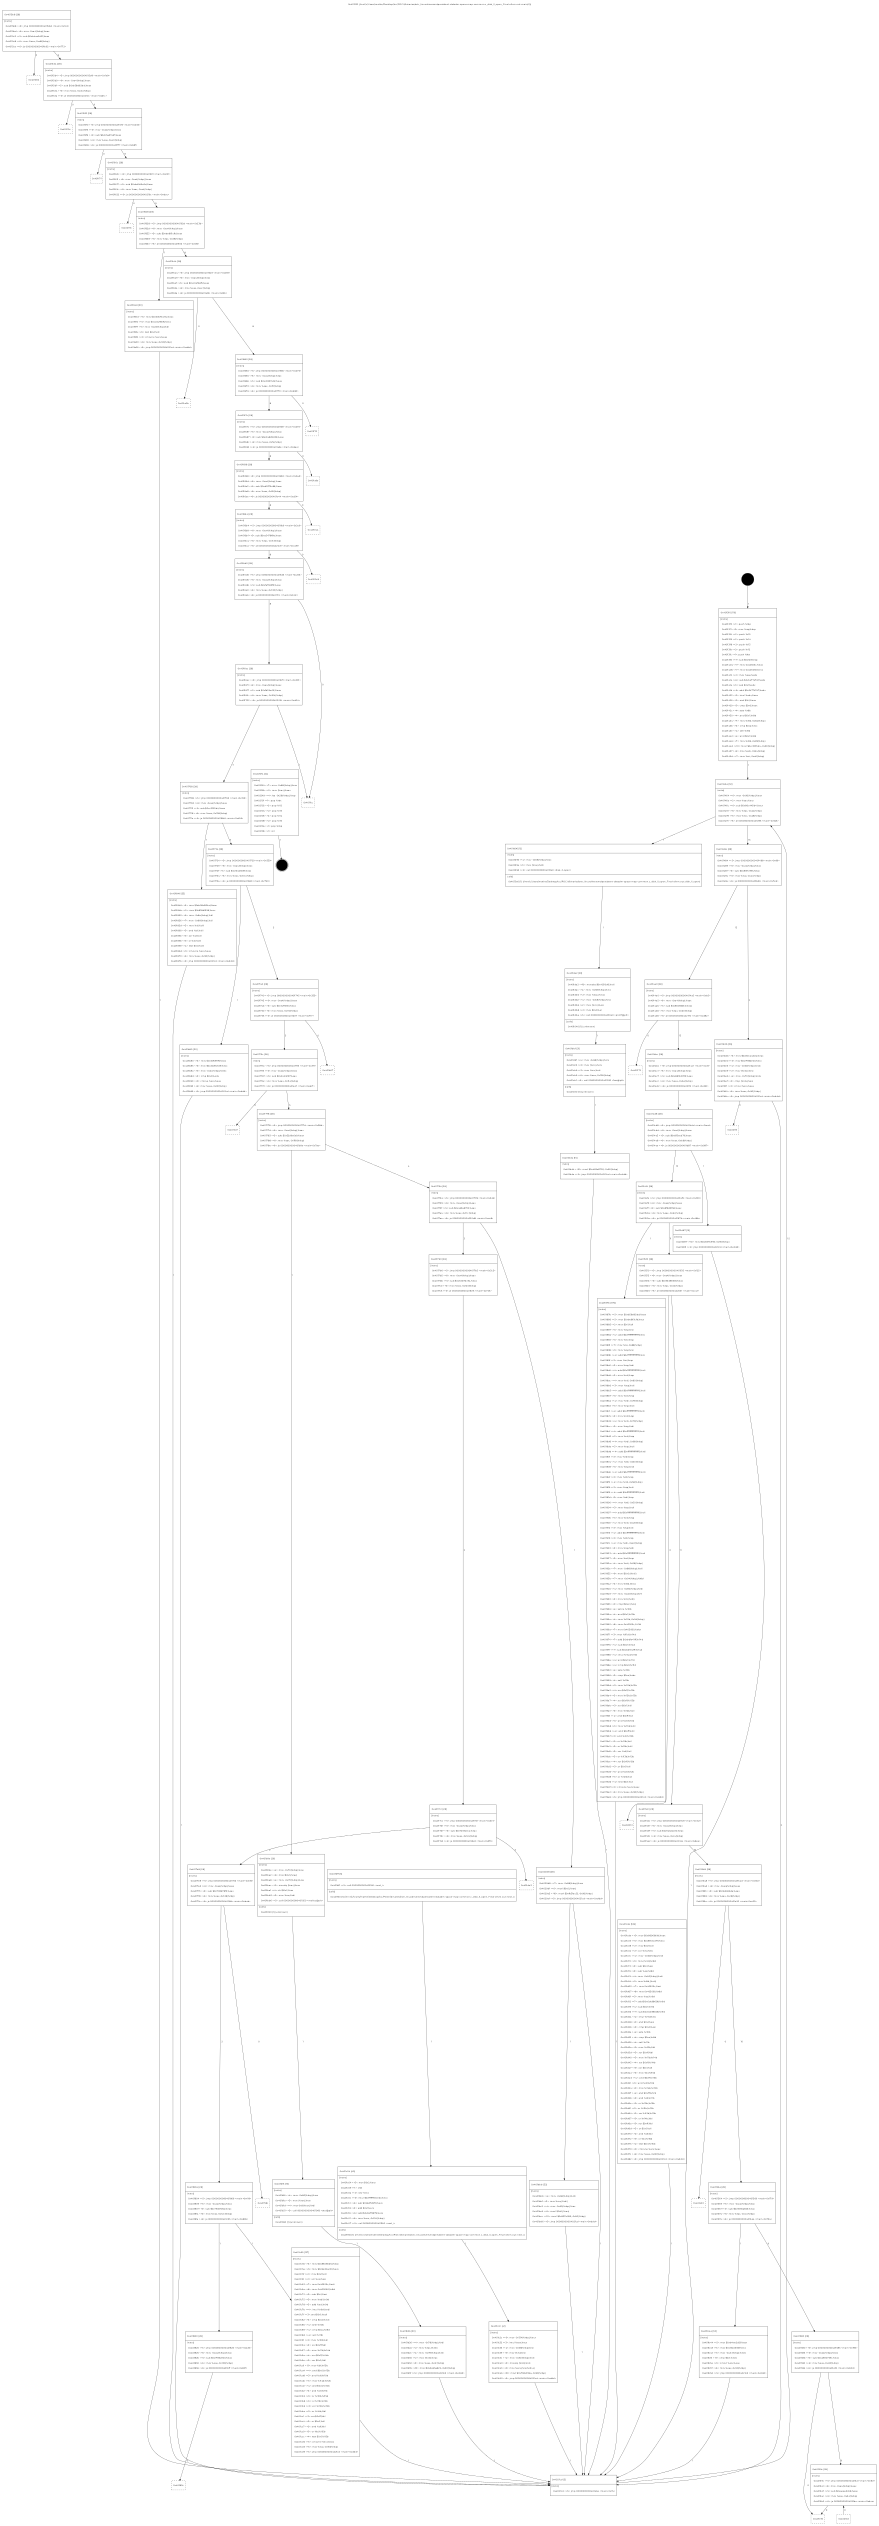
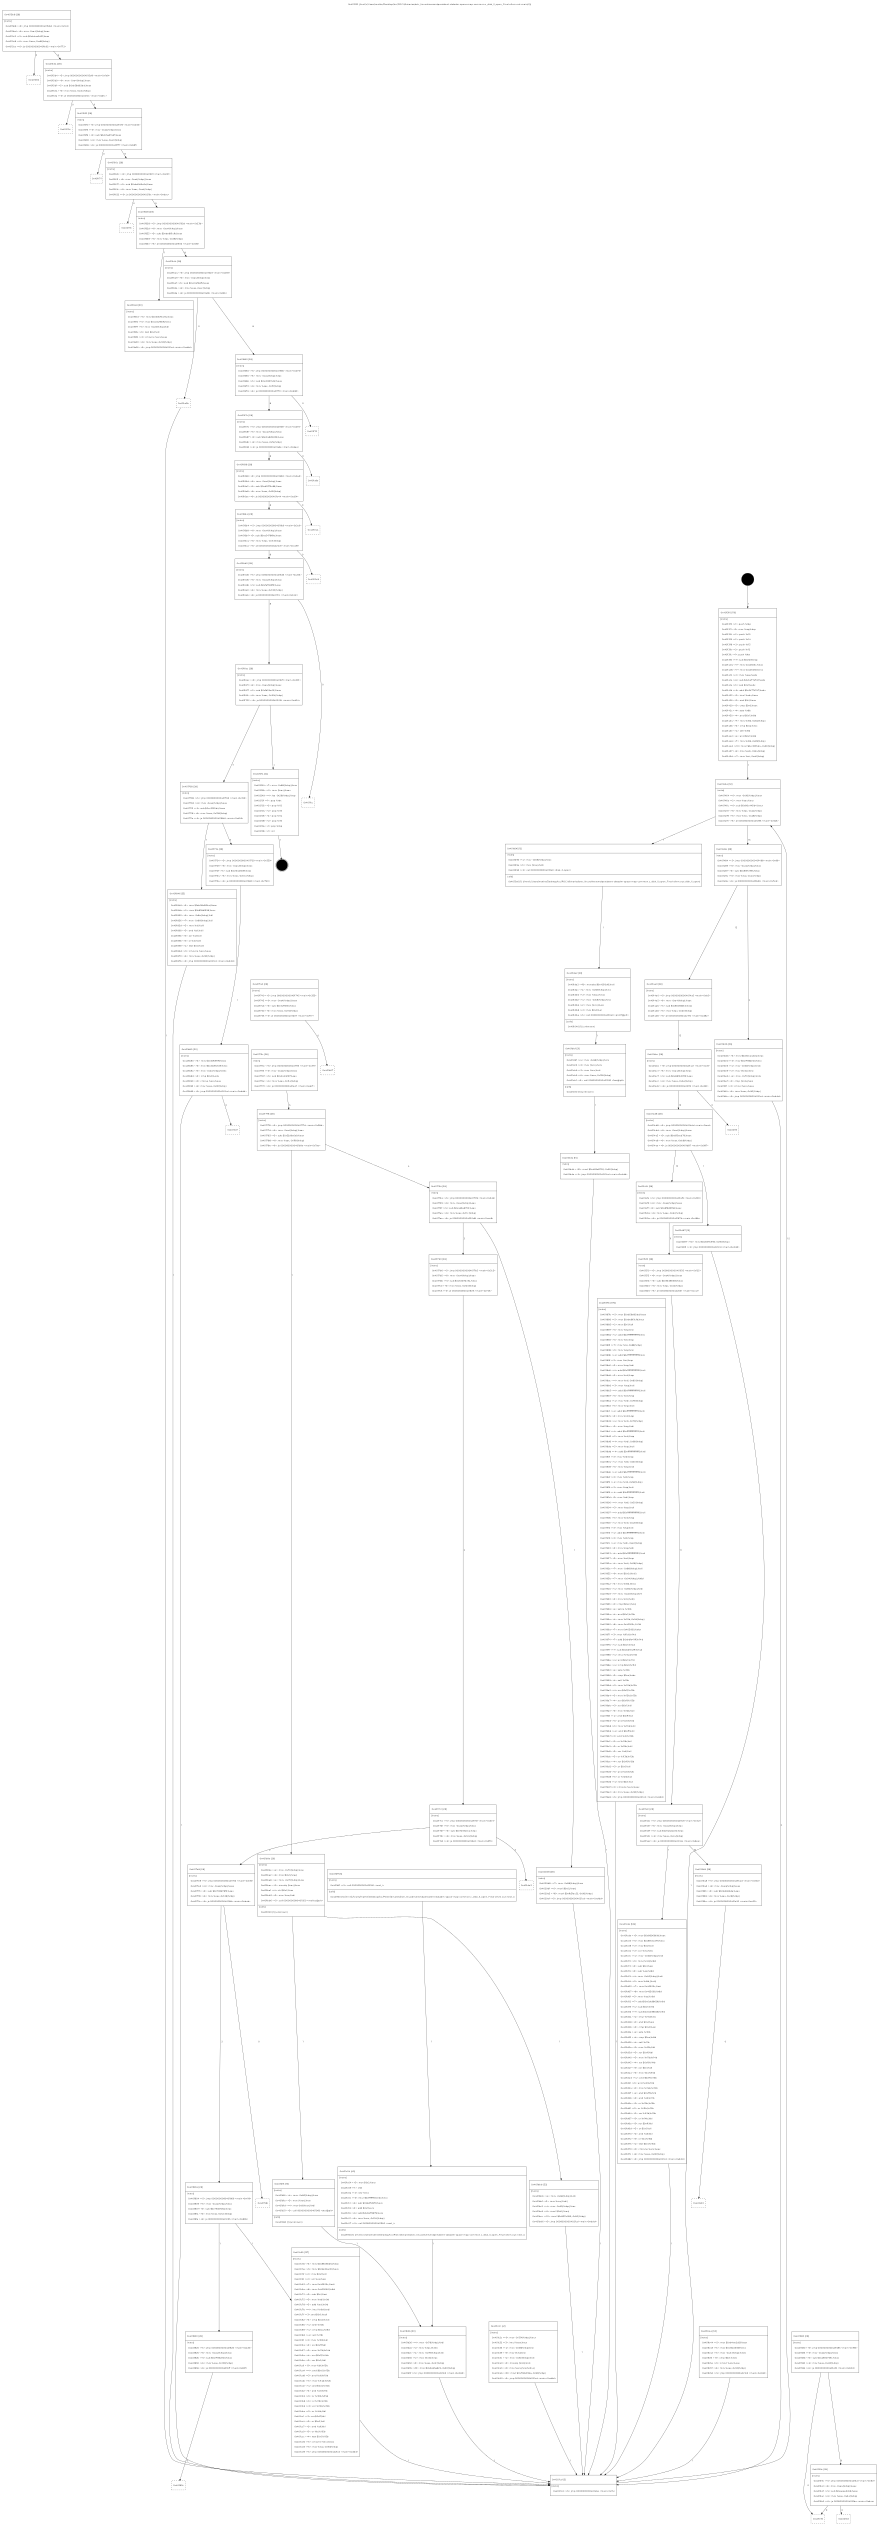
edge "0x4016ec [28]" -> "0x401fcc": now "0x4016ec [28]" -> "0x4020f4 [24]"
edge "0x401724 [28]" -> "0x401740 [28]": removed, label "5"
edge "0x401740 [28]" -> "0x40175c [28]": removed, label "5"
node "0x402172": removed
edge "0x40175c [28]" -> "0x401ea7": now "0x401b80 [30]" -> "0x401ea7"
edge "0x401bdb [36]" -> "0x402151": now "0x4014bc [28]" -> "0x402151"
edge "0x4014f4 [28]" -> "0x40187b [370]": removed, label "1"
edge "0x4019ed [30]" -> "0x4021cd [5]": now "0x401a0b" -> "0x4021cd [5]"
node "0x402031": removed
edge "0x40152c [28]" -> "0x401cde [169]": added, label "1"
edge "0x4020d8 [28]" -> "0x401bbb [32]": now "0x401b9e [29]" -> "0x401bbb [32]"
node "0x401564 [28]": removed
edge "0x401c04 [40]" -> "0x401c2c [41]": now "0x401c04 [40]" -> "0x401b26 [30]"
edge "0x4021be" -> "0x40159c [28]": reversed
